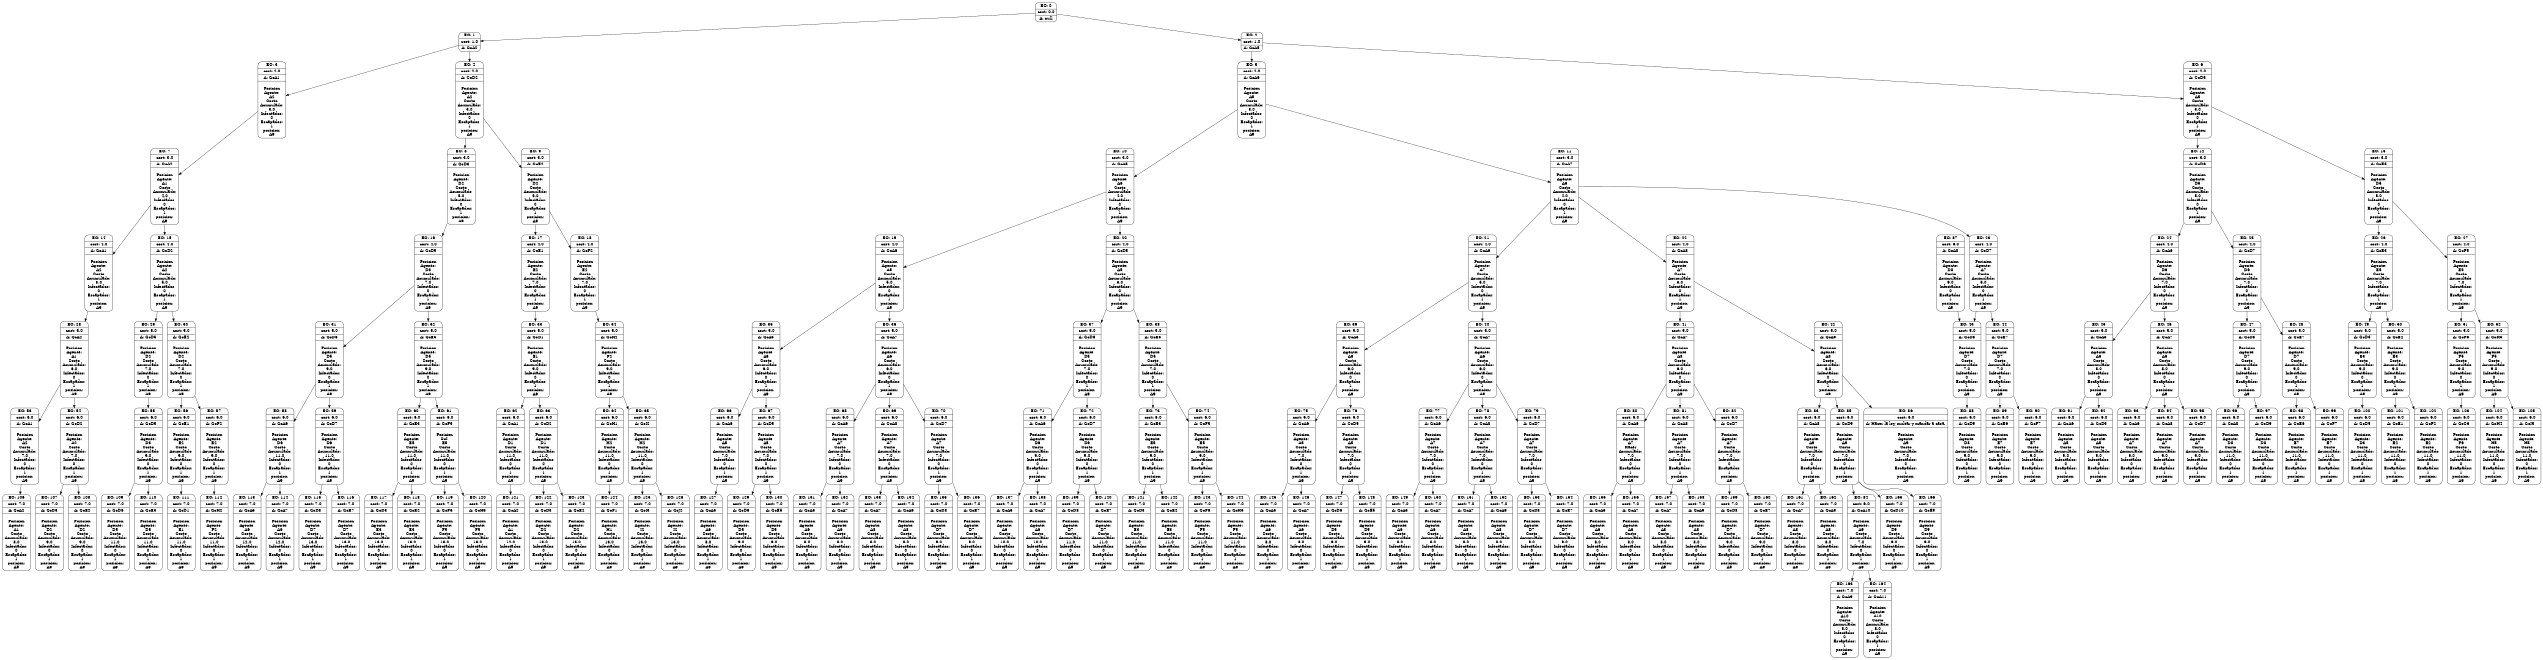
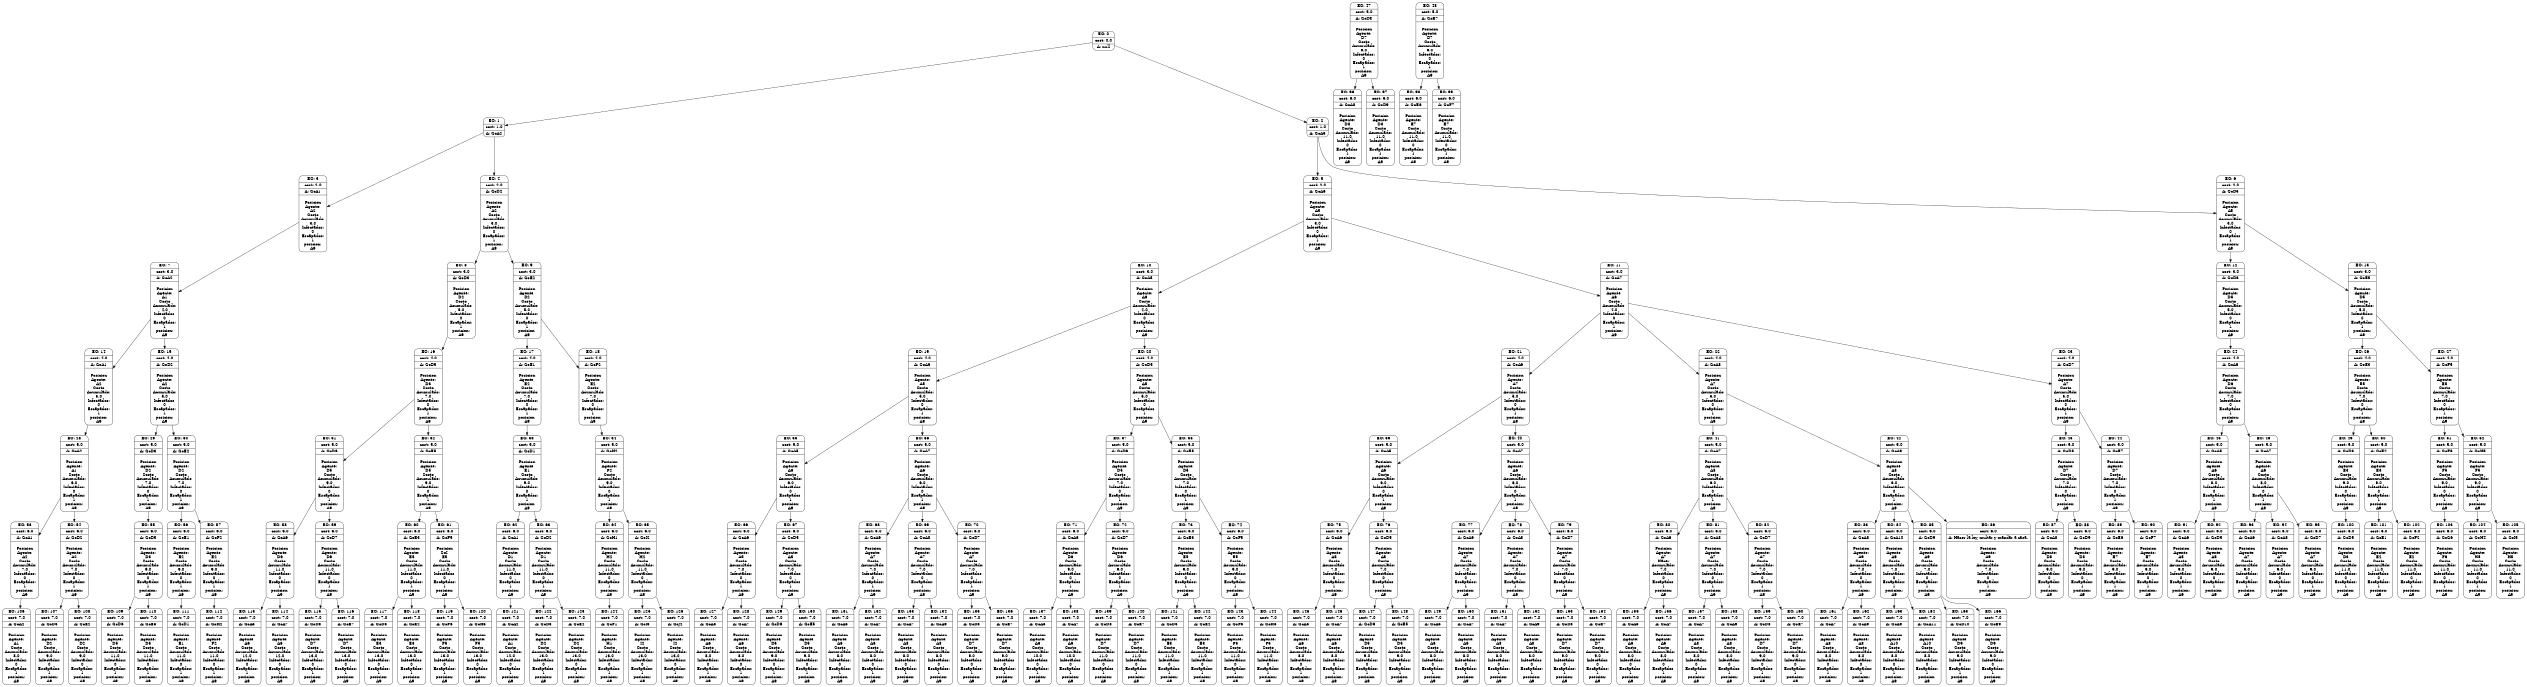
node "EO: 25": removed
edge "EO: 87" -> "EO: 43": reversed
edge "EO: 85" -> "EO: 84": now "EO: 42" -> "EO: 84"
node "EO: 128": added
